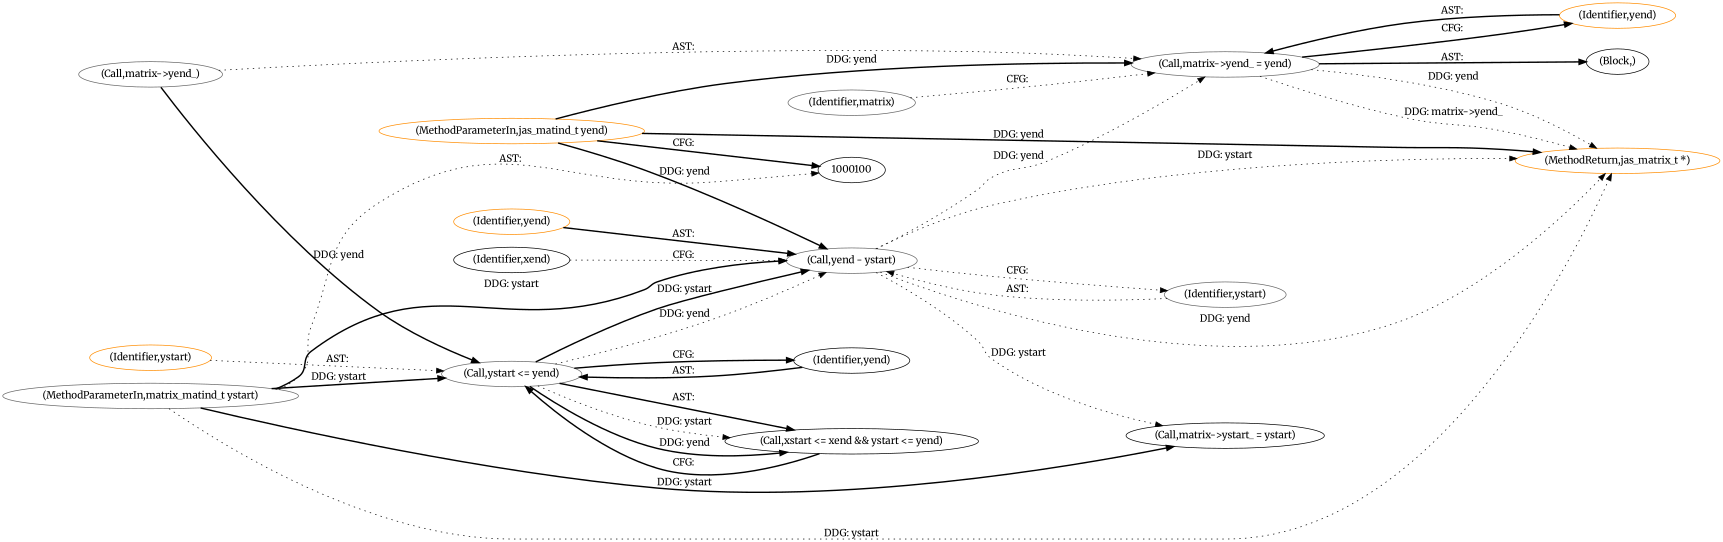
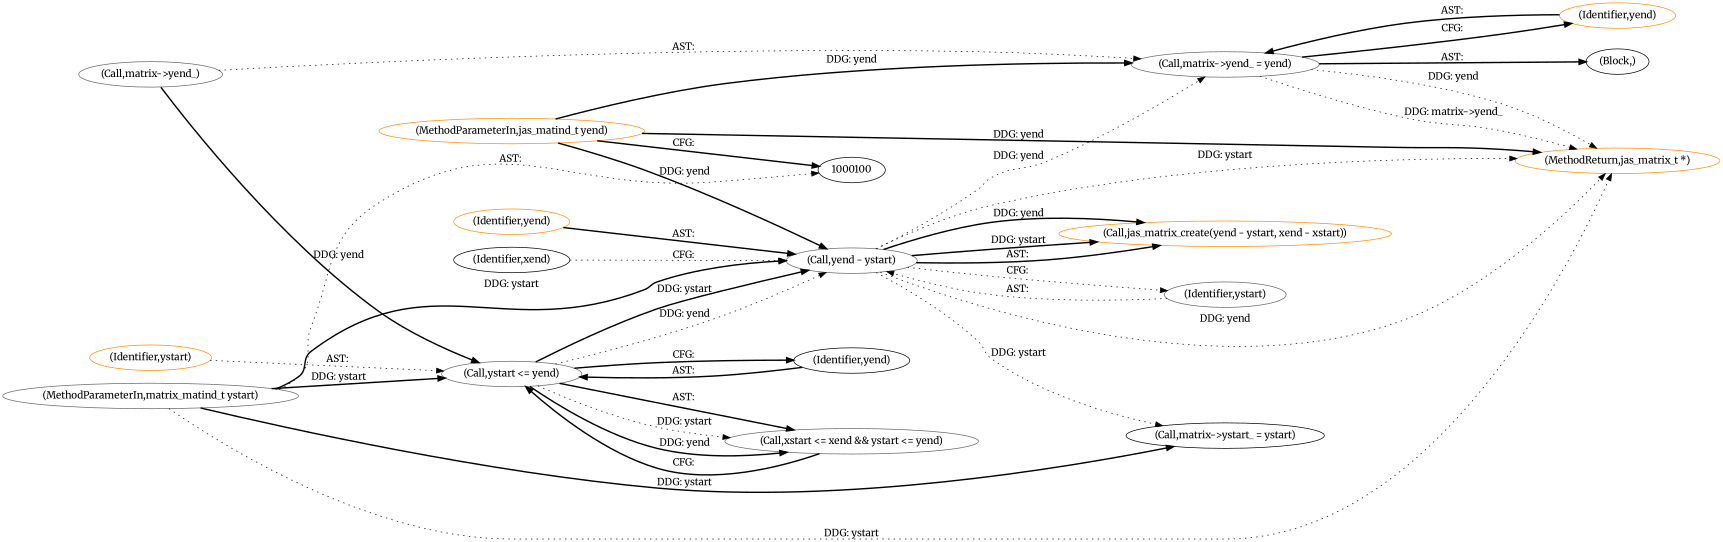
node "(Identifier,matrix)": removed
node "(Call,jas_matrix_create(yend - ystart, xend - xstart))": added
node "(Call,xstart <= xend && ystart <= yend)": color black -> gray40
